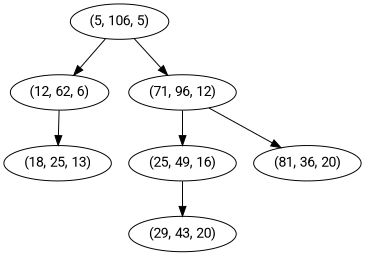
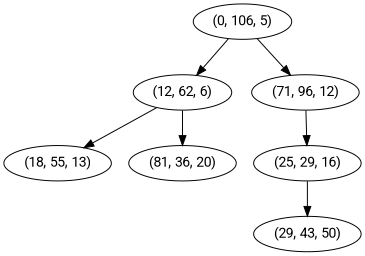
node "(5, 106, 5)": label "(5, 106, 5)" -> "(0, 106, 5)"
edge "(71, 96, 12)" -> "(81, 36, 20)": now "(12, 62, 6)" -> "(81, 36, 20)"
node "(18, 25, 13)": label "(18, 25, 13)" -> "(18, 55, 13)"
node "(25, 49, 16)": label "(25, 49, 16)" -> "(25, 29, 16)"
node "(29, 43, 20)": label "(29, 43, 20)" -> "(29, 43, 50)"
